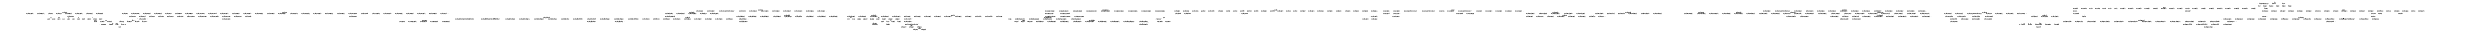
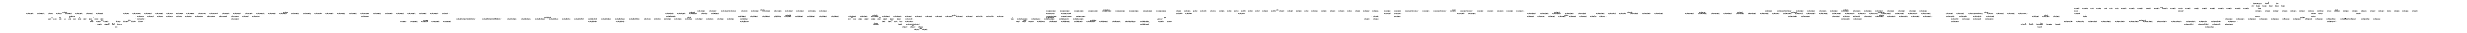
node "Test::More::BEGIN@3": removed
